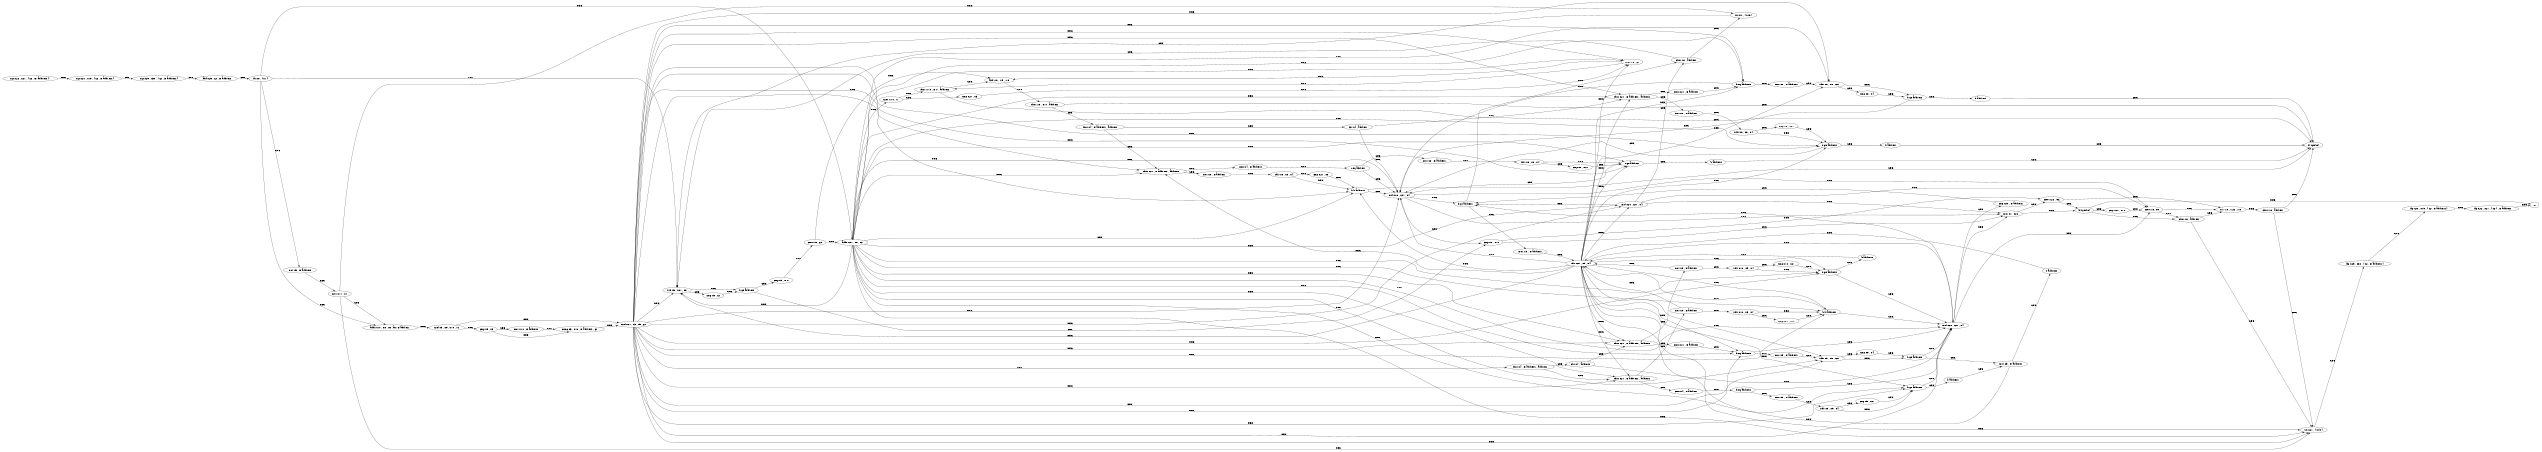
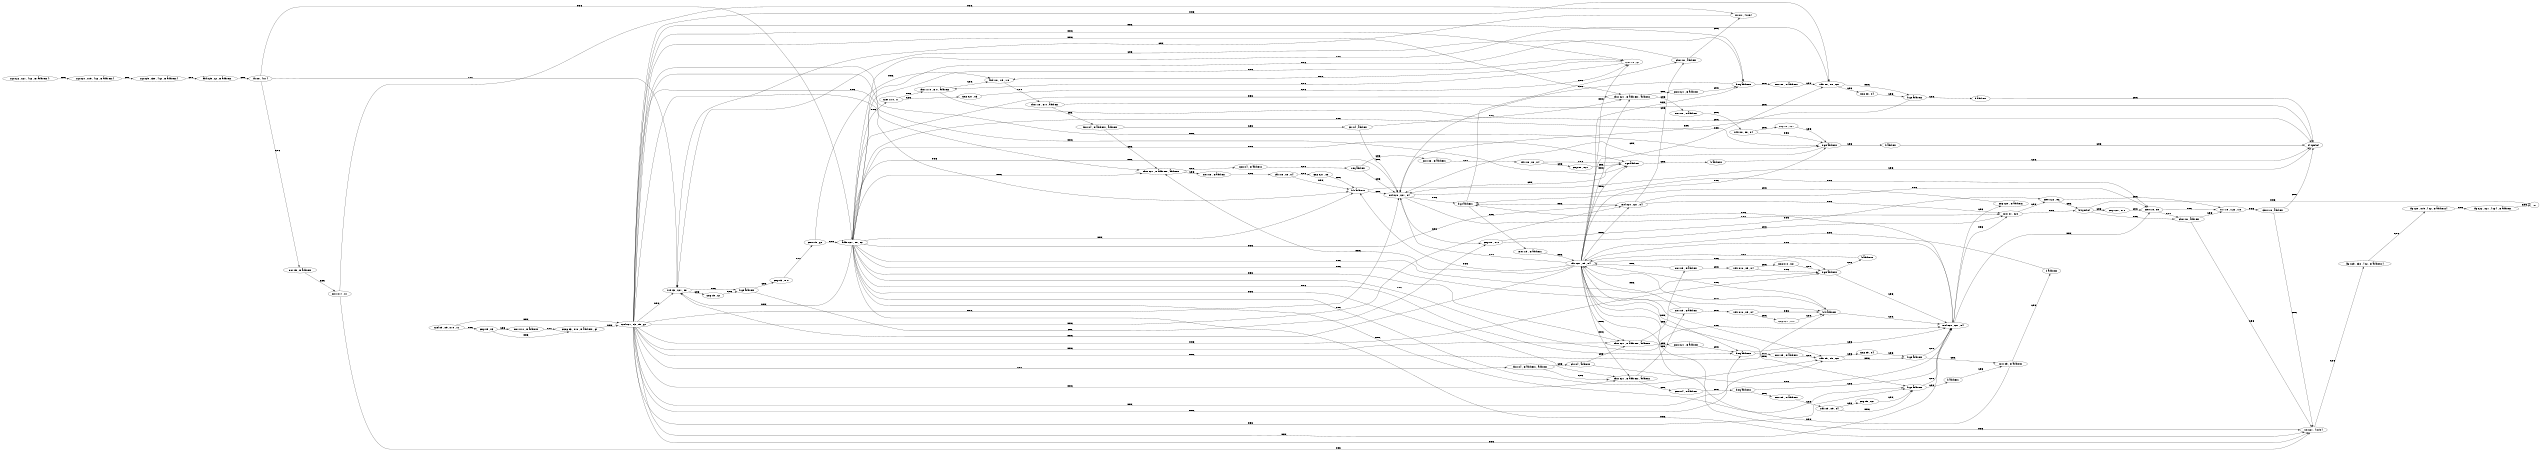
node "adds x10 , x8 , x8 , asr # address": removed
